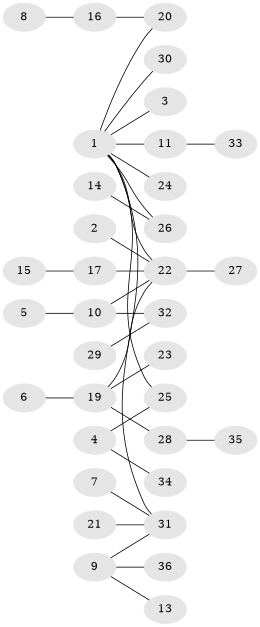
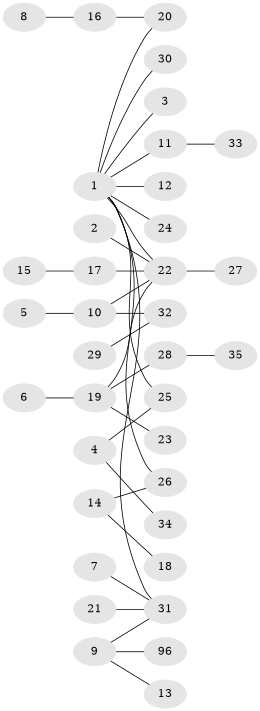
node "12": added
node "18": added
node "36": label "36" -> "96"
